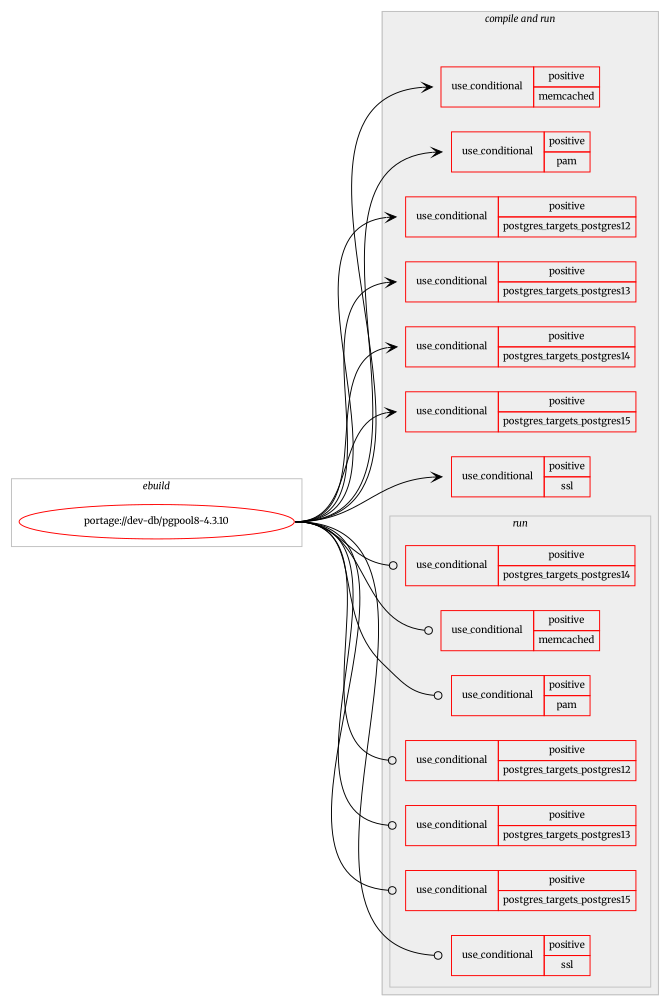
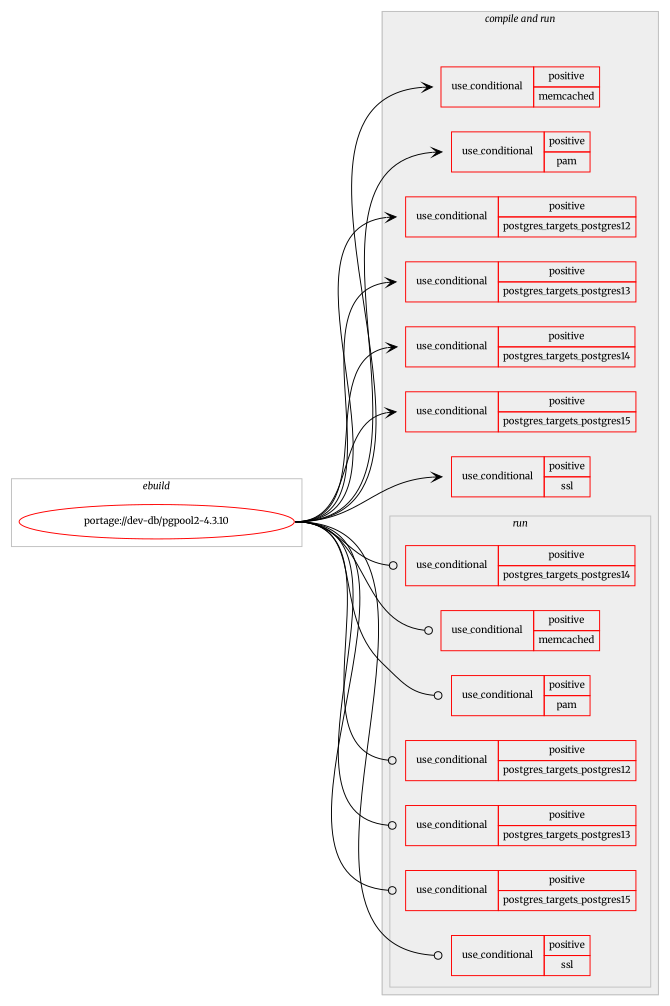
node "portage://dev-db/pgpool8-4.3.10": label "portage://dev-db/pgpool8-4.3.10" -> "portage://dev-db/pgpool2-4.3.10"
